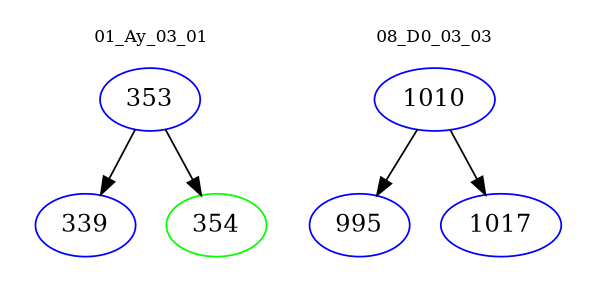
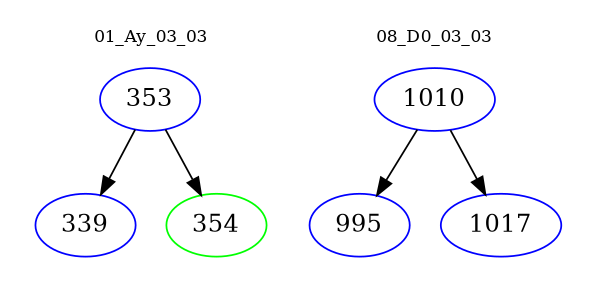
cluster "01_Ay_03_01": label "01_Ay_03_01" -> "01_Ay_03_03"
